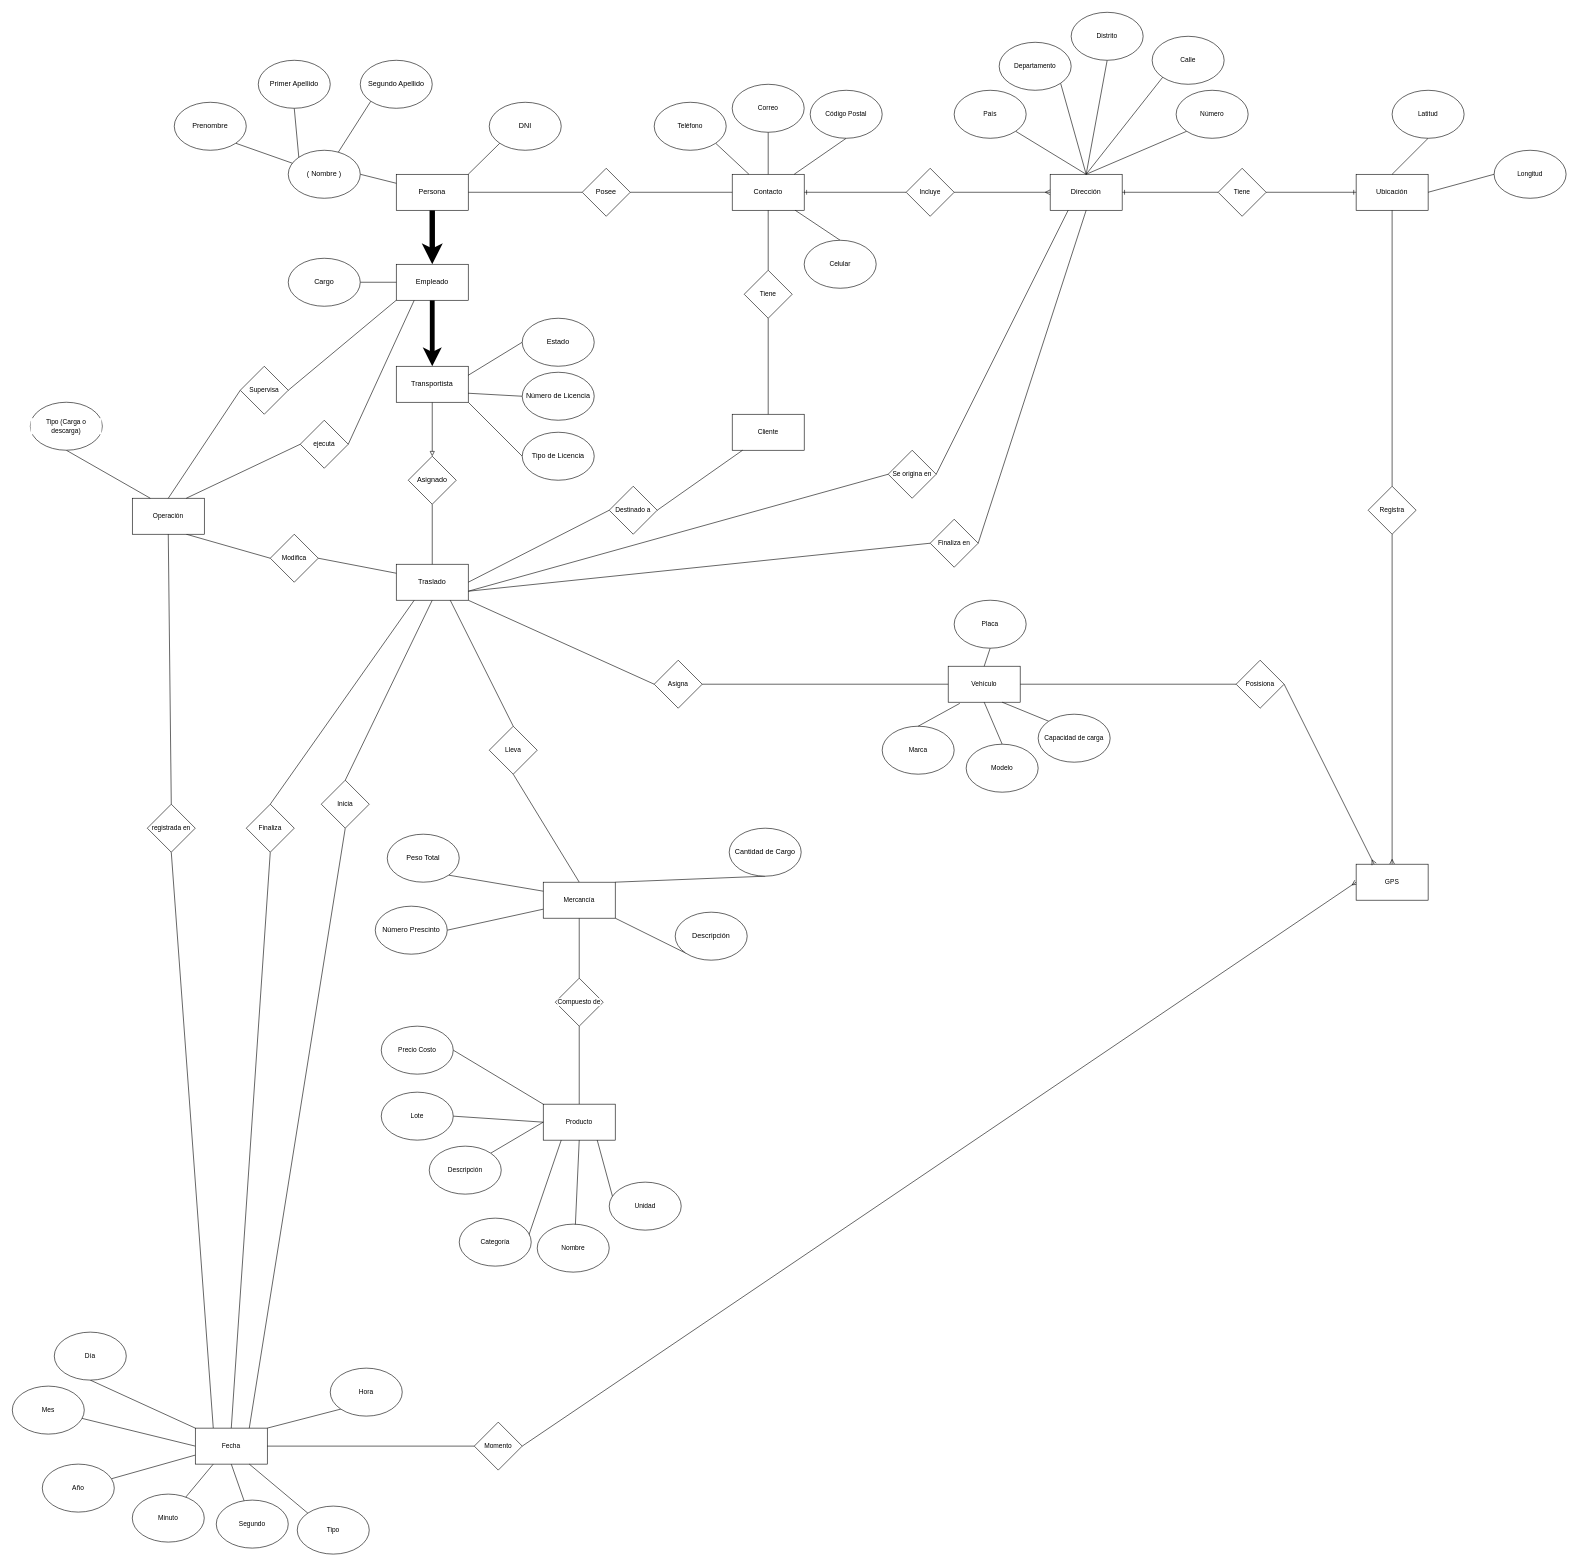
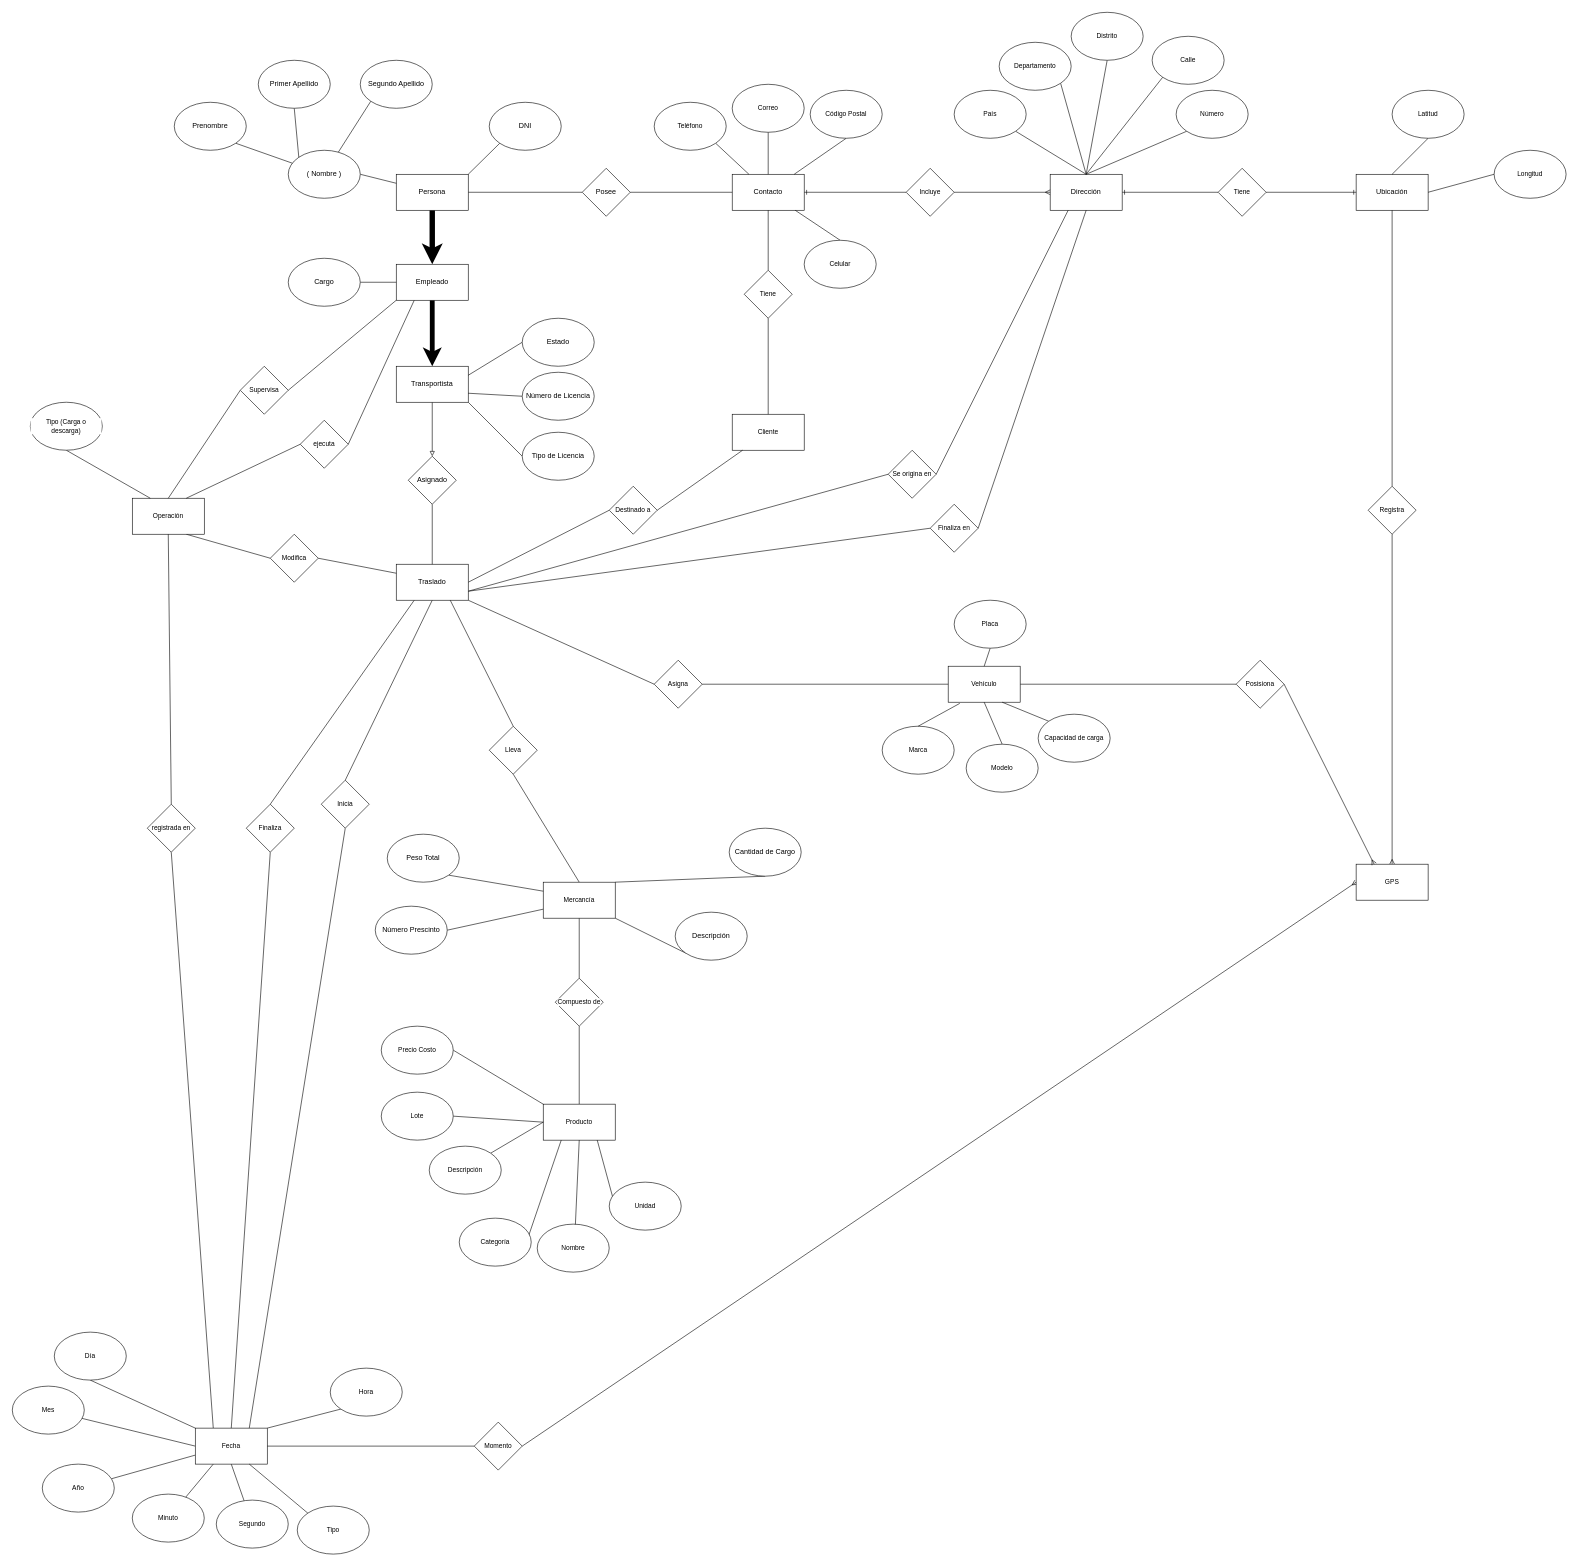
node "Finaliza en": moved (954, 543) -> (954, 528)
